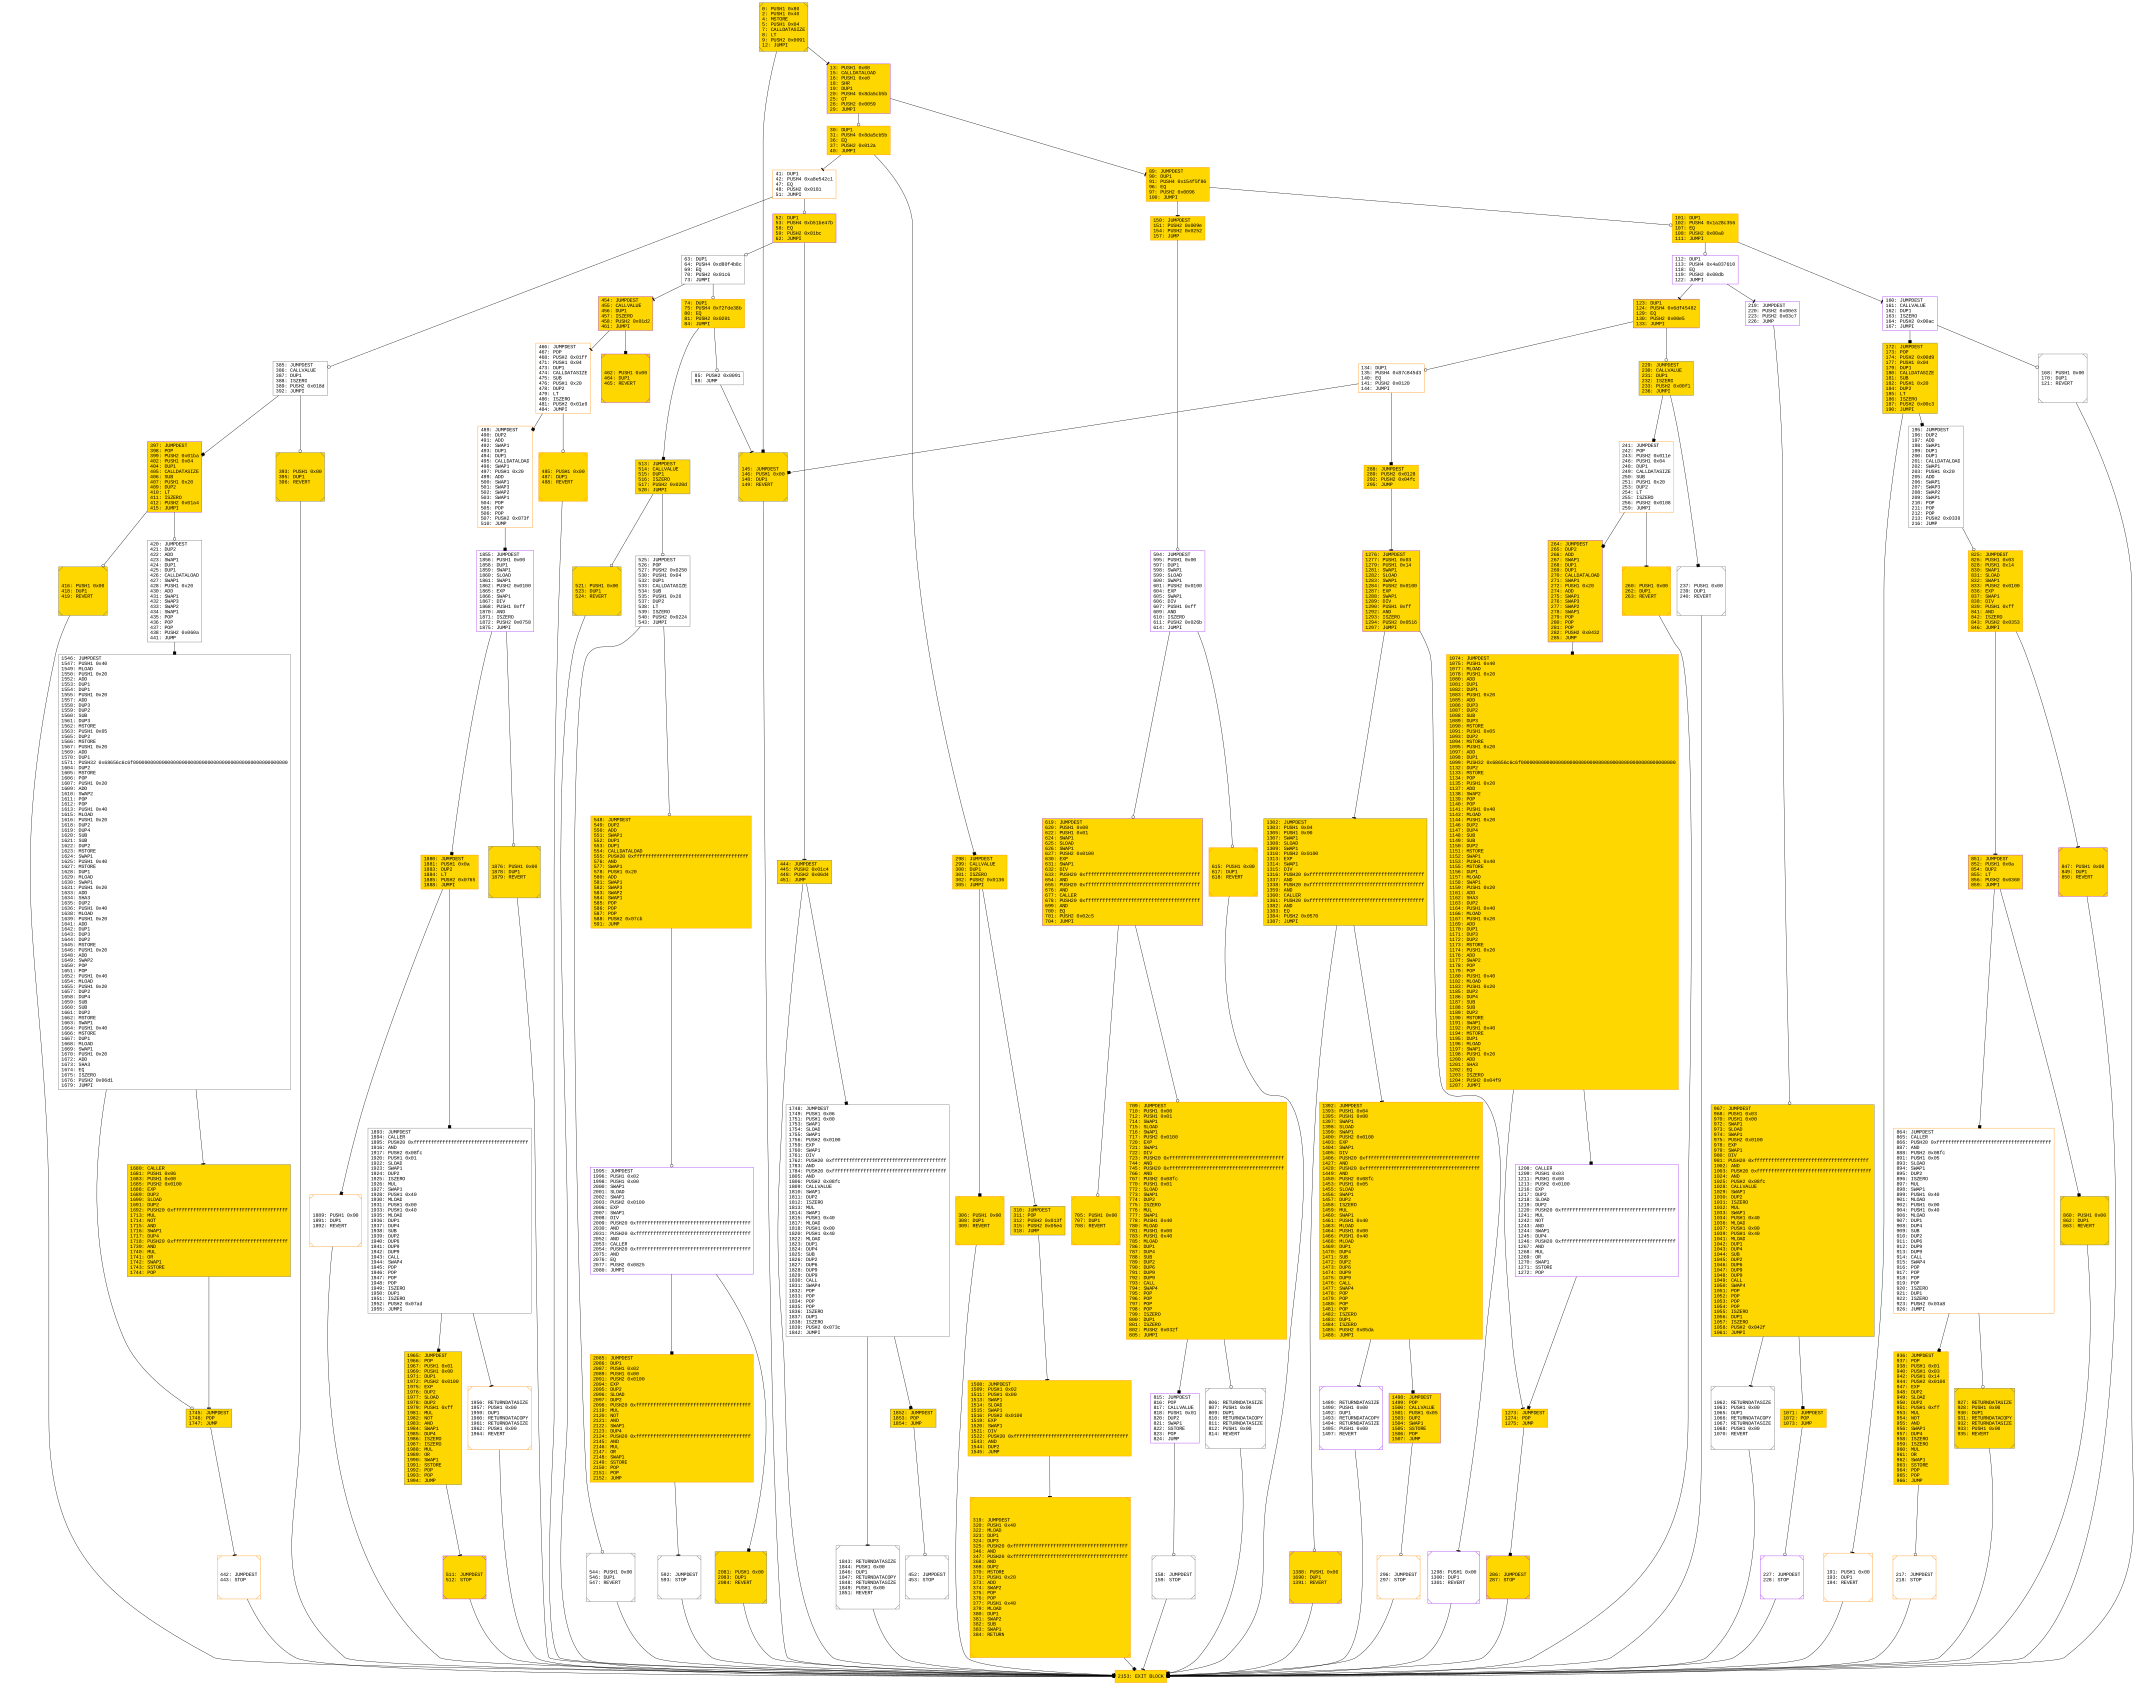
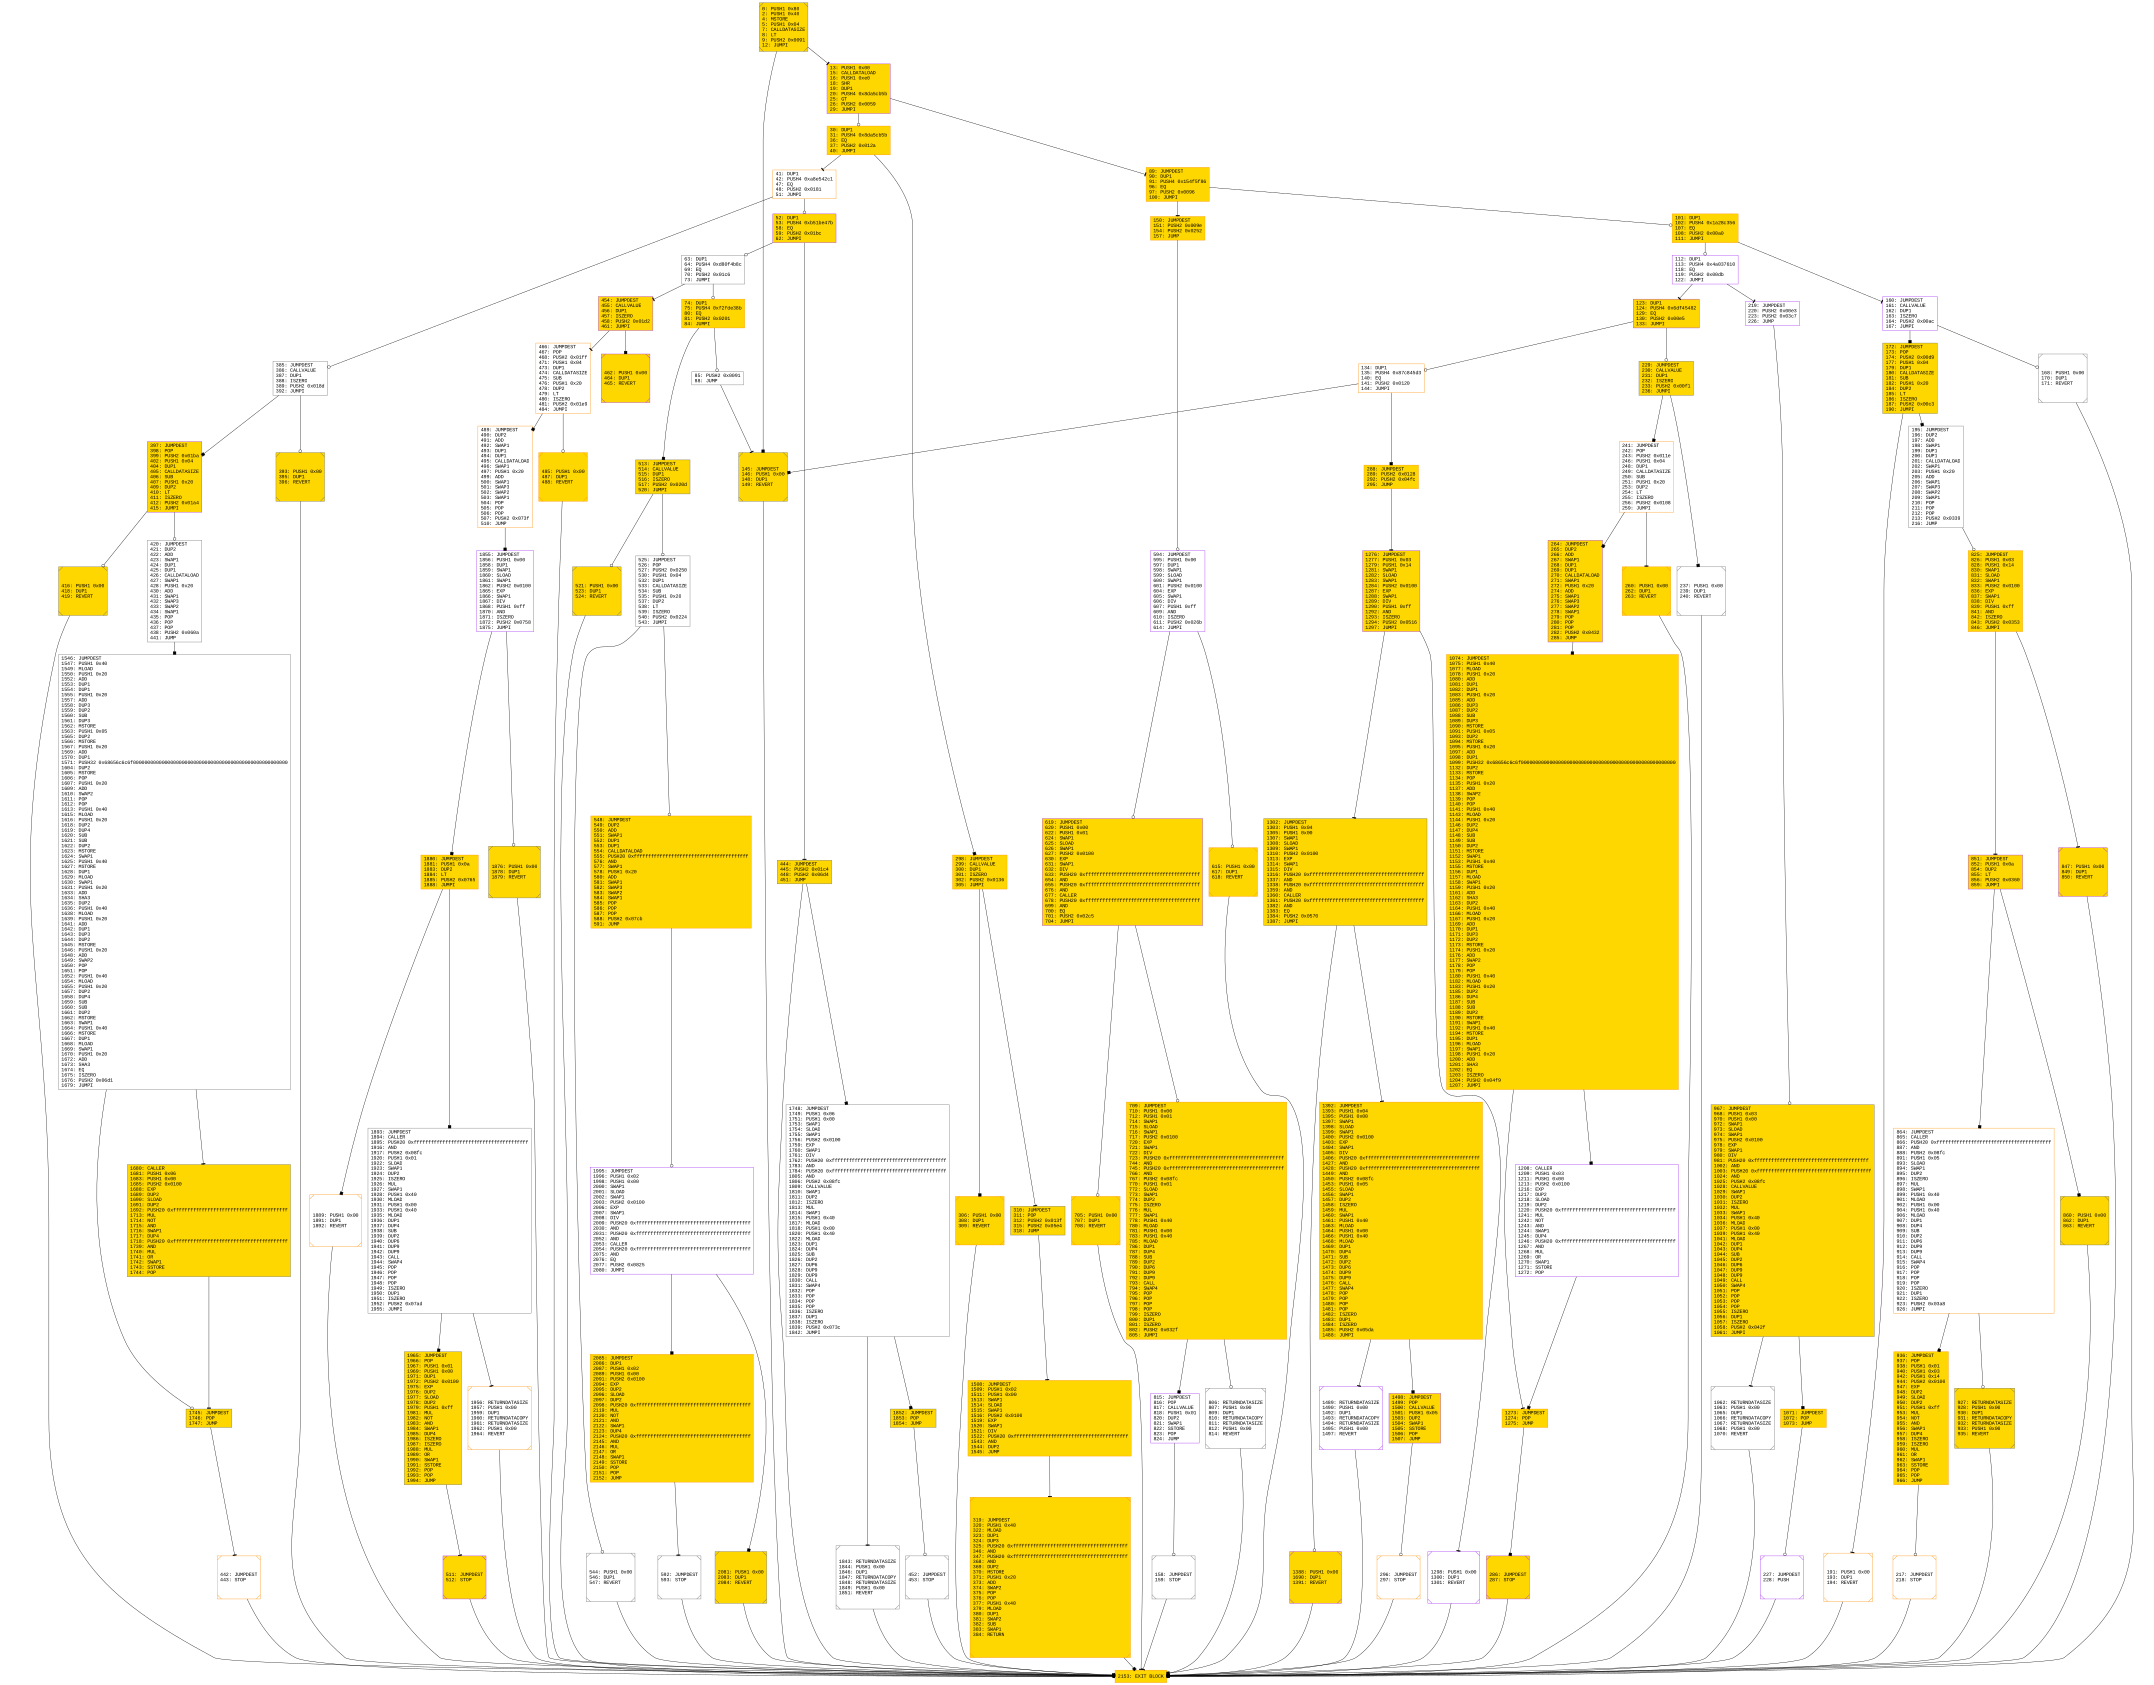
node "168: PUSH1 0x00 170: DUP1 121: REVERT": label "168: PUSH1 0x00 170: DUP1 121: REVERT" -> "168: PUSH1 0x00 170: DUP1 171: REVERT"
edge "705: PUSH1 0x00 707: DUP1 708: REVERT" -> "2153: EXIT BLOCK": added
node "227: JUMPDEST 228: STOP": label "227: JUMPDEST 228: STOP" -> "227: JUMPDEST 228: PUSH"
edge "452: JUMPDEST 453: STOP" -> "2153: EXIT BLOCK": added
